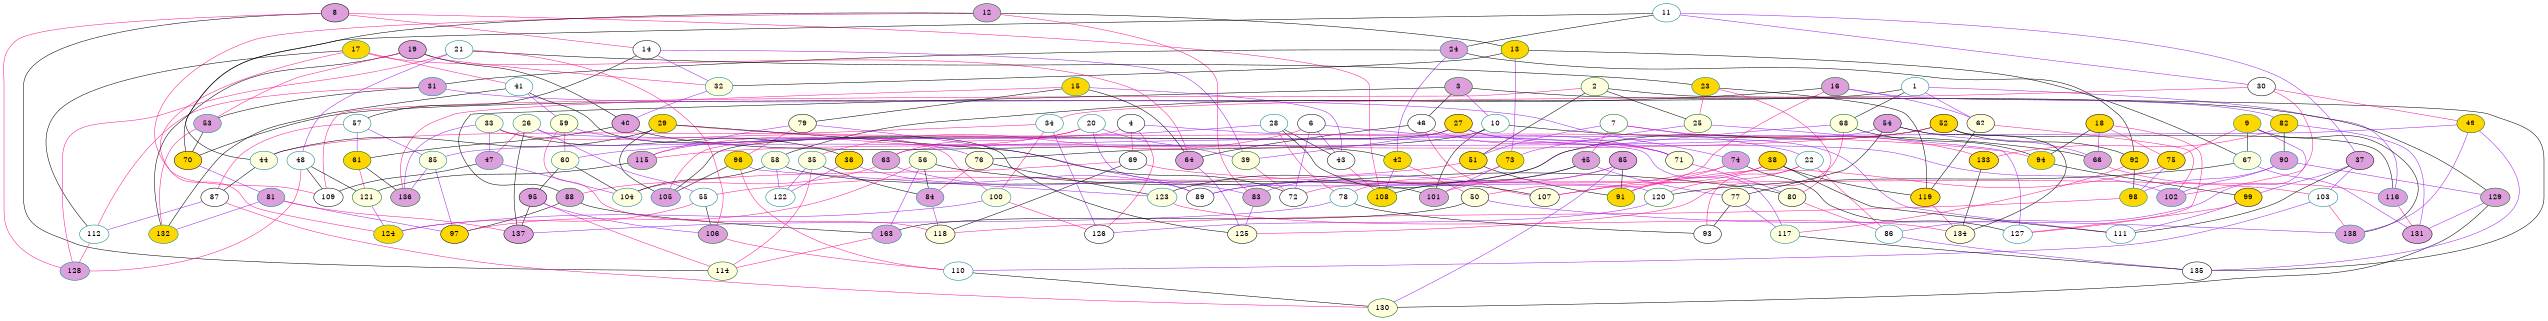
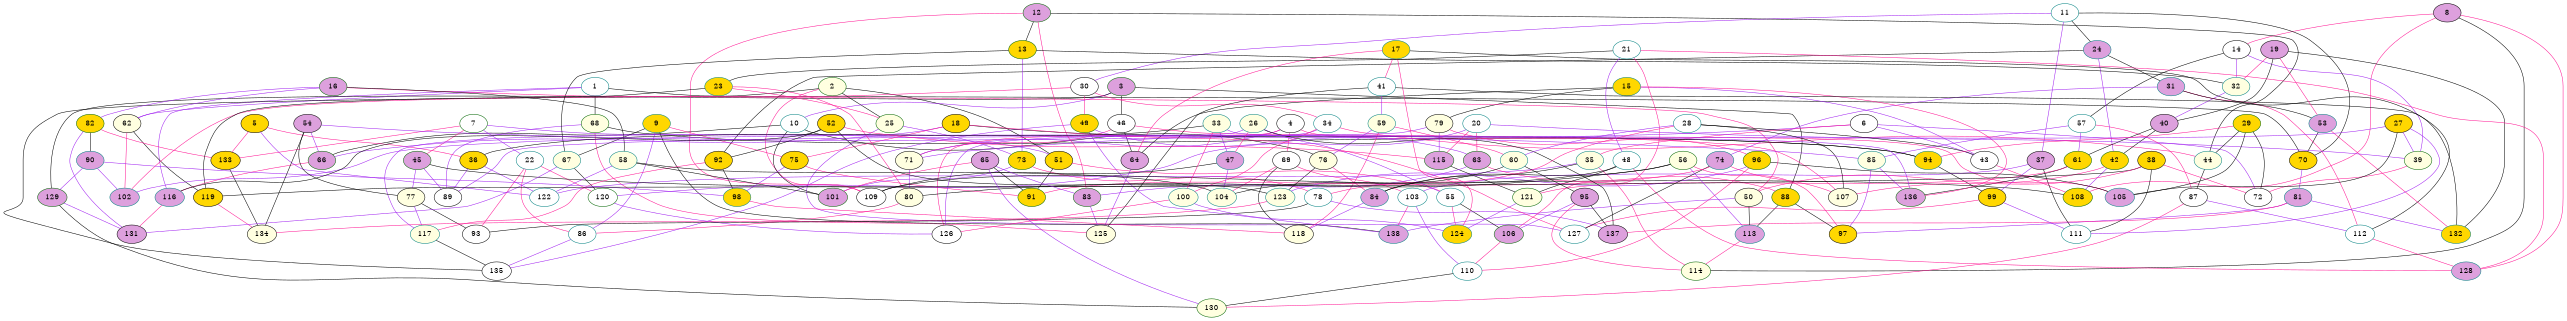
node "5": added
node "59": color darkgreen -> teal
node "88": fillcolor plum -> gold
node "163": label "163" -> "113"
